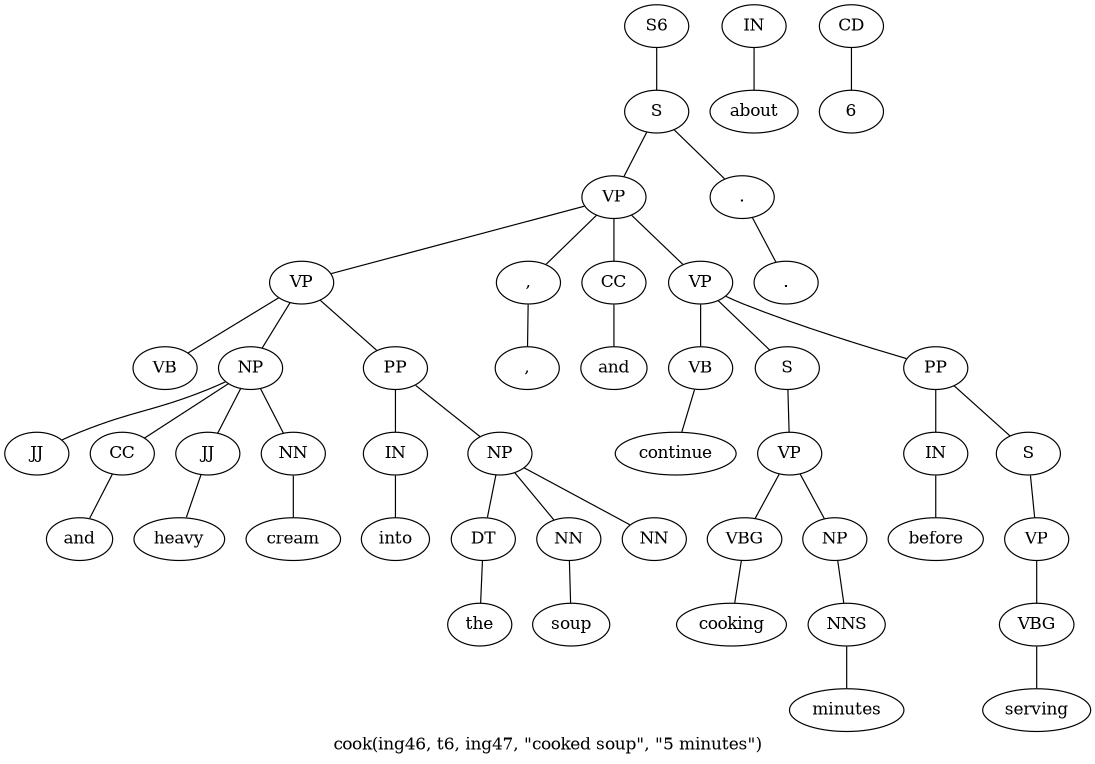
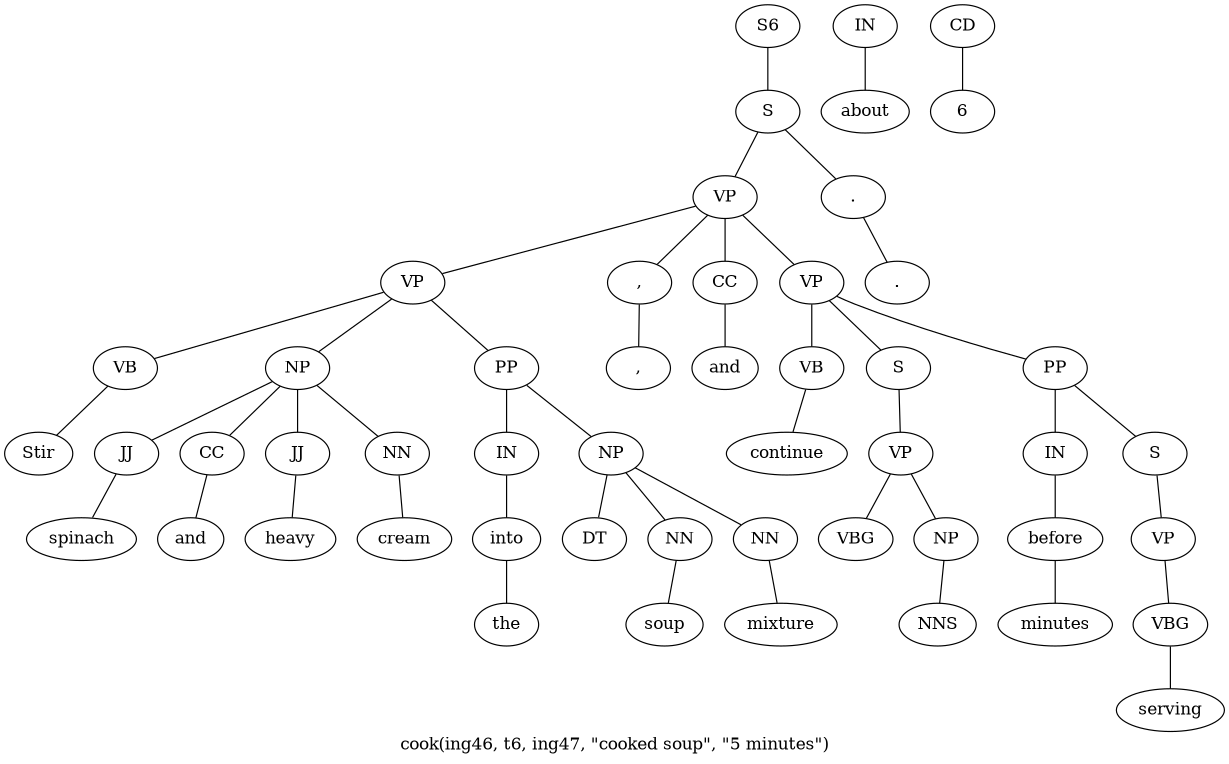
node "Stir": added
node "spinach": added
edge "DT" -- "the": now "into" -- "the"
node "cooking": removed
node "mixture": added
edge "NNS" -- "minutes": now "before" -- "minutes"
